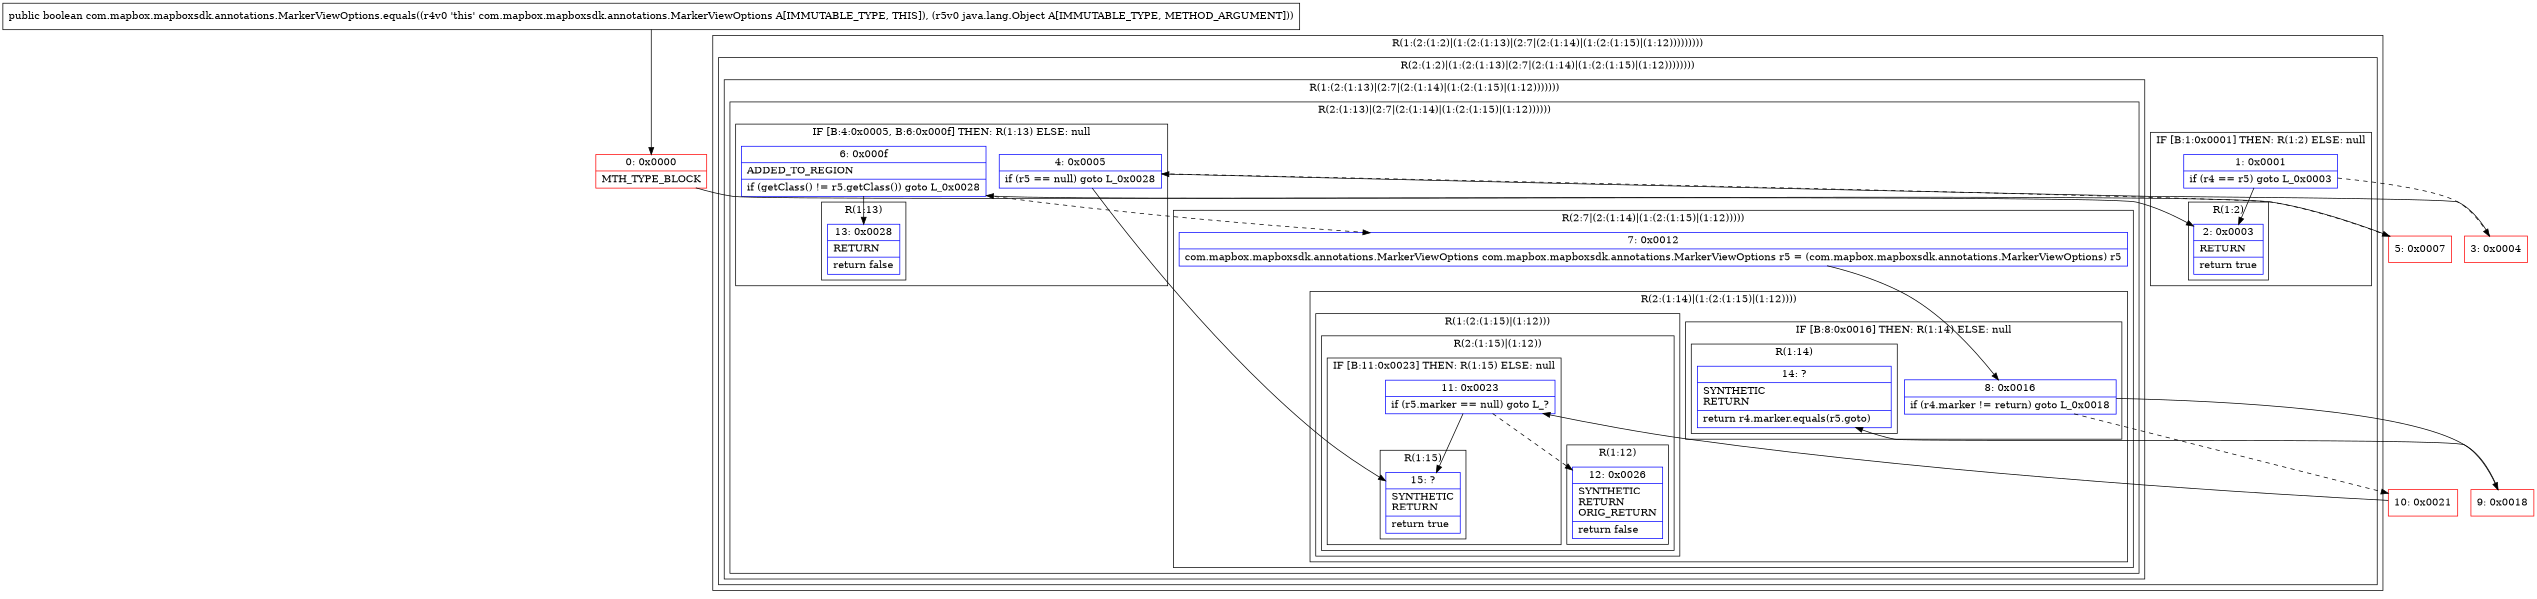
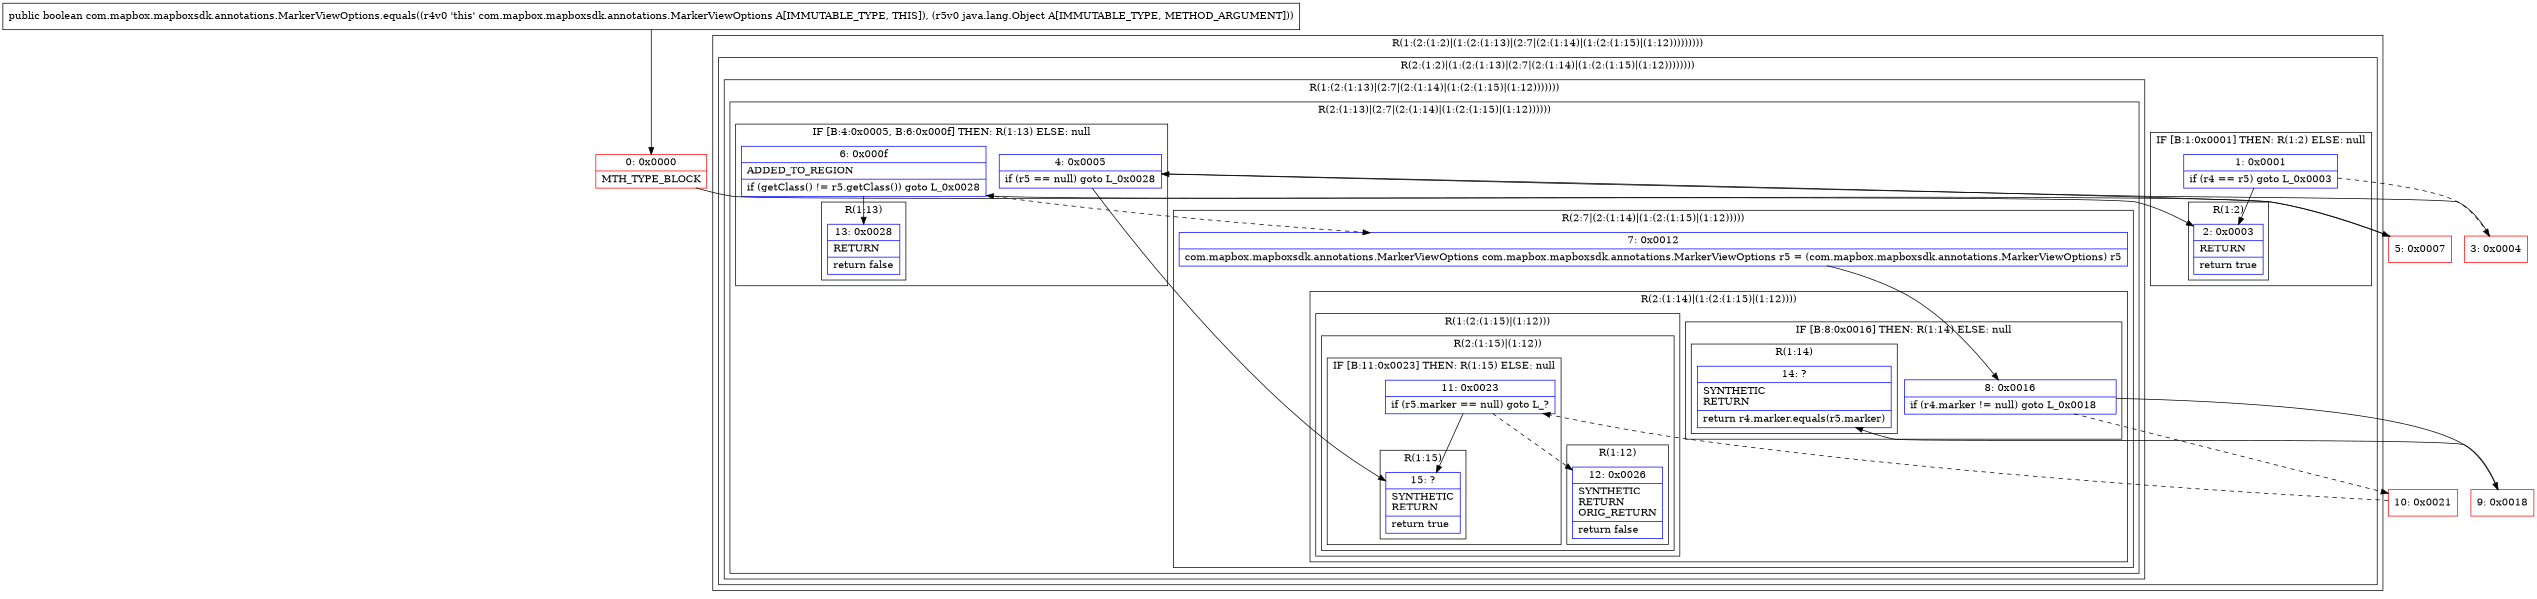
edge "4: 0x0005" -> "5: 0x0007": style dashed -> solid
node "8: 0x0016": text "if (r4.marker != return) goto L_0x0018" -> "if (r4.marker != null) goto L_0x0018"
node "14: ?": text "return r4.marker.equals(r5.goto)" -> "return r4.marker.equals(r5.marker)"
edge "10: 0x0021" -> "11: 0x0023": style solid -> dashed
